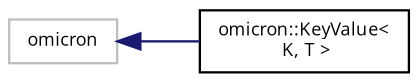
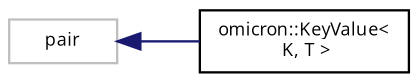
node "omicron": label "omicron" -> "pair"
